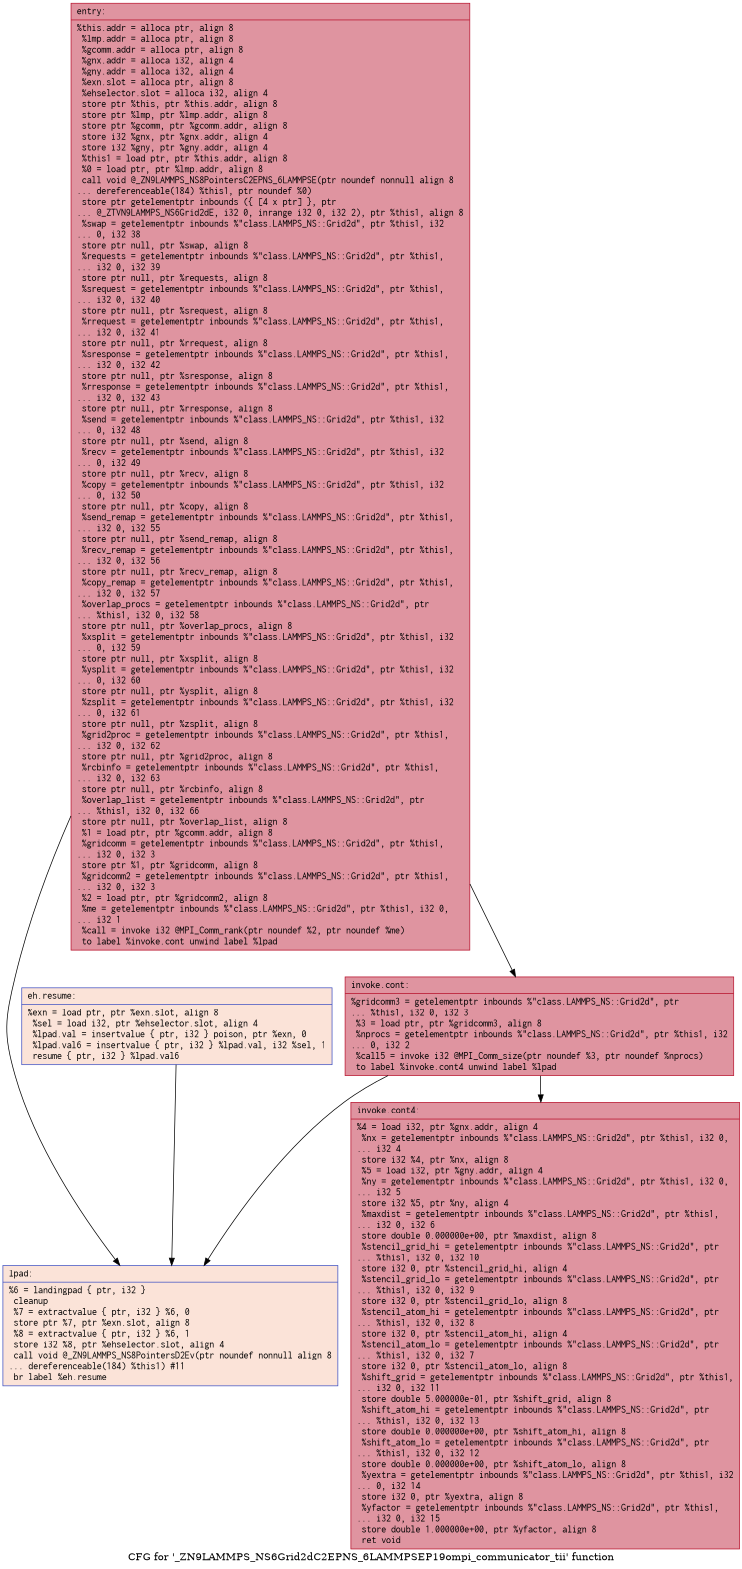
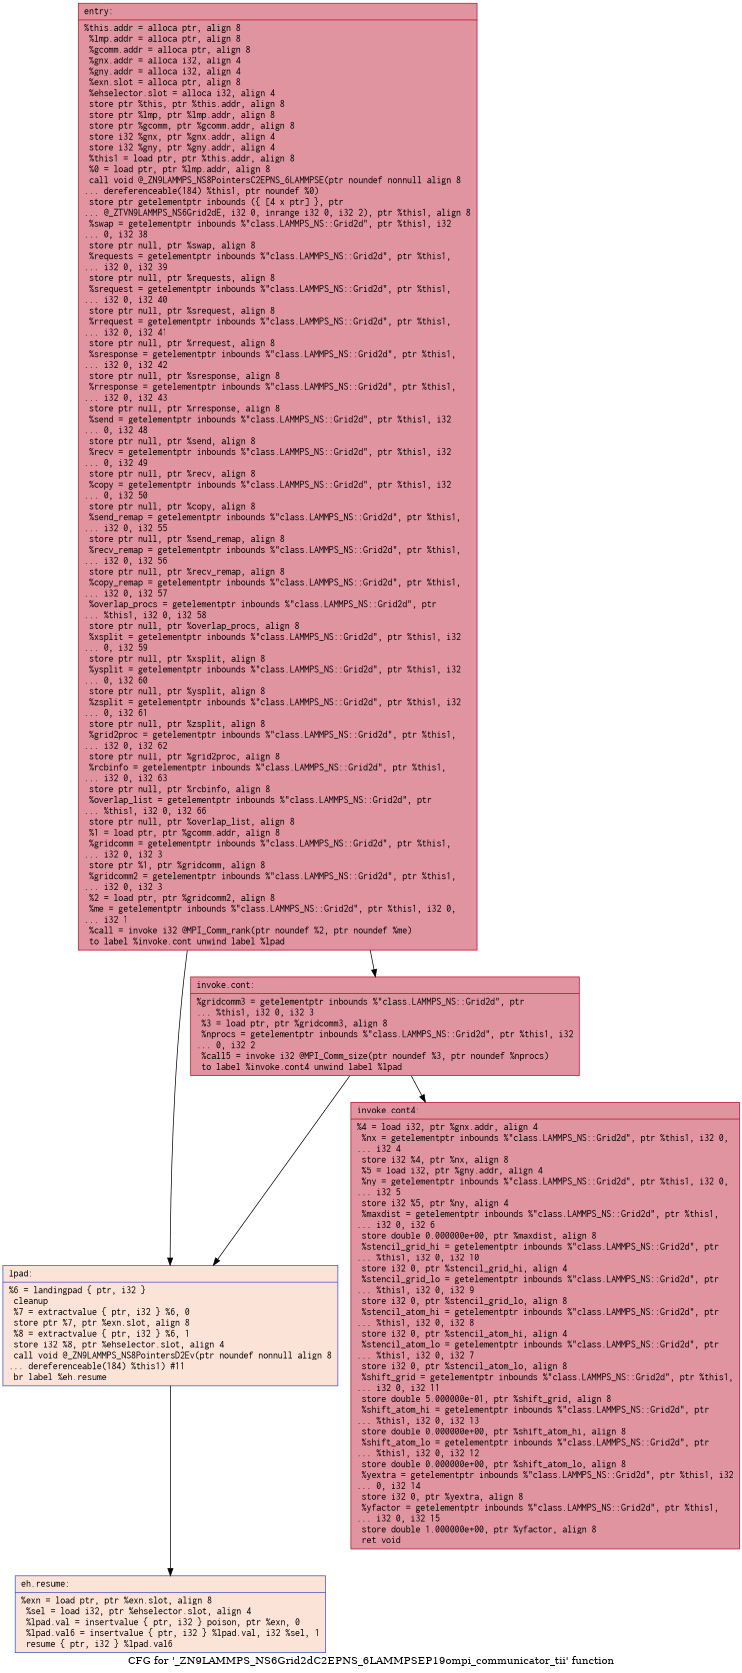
edge "eh.resume:" -> "lpad:": reversed
